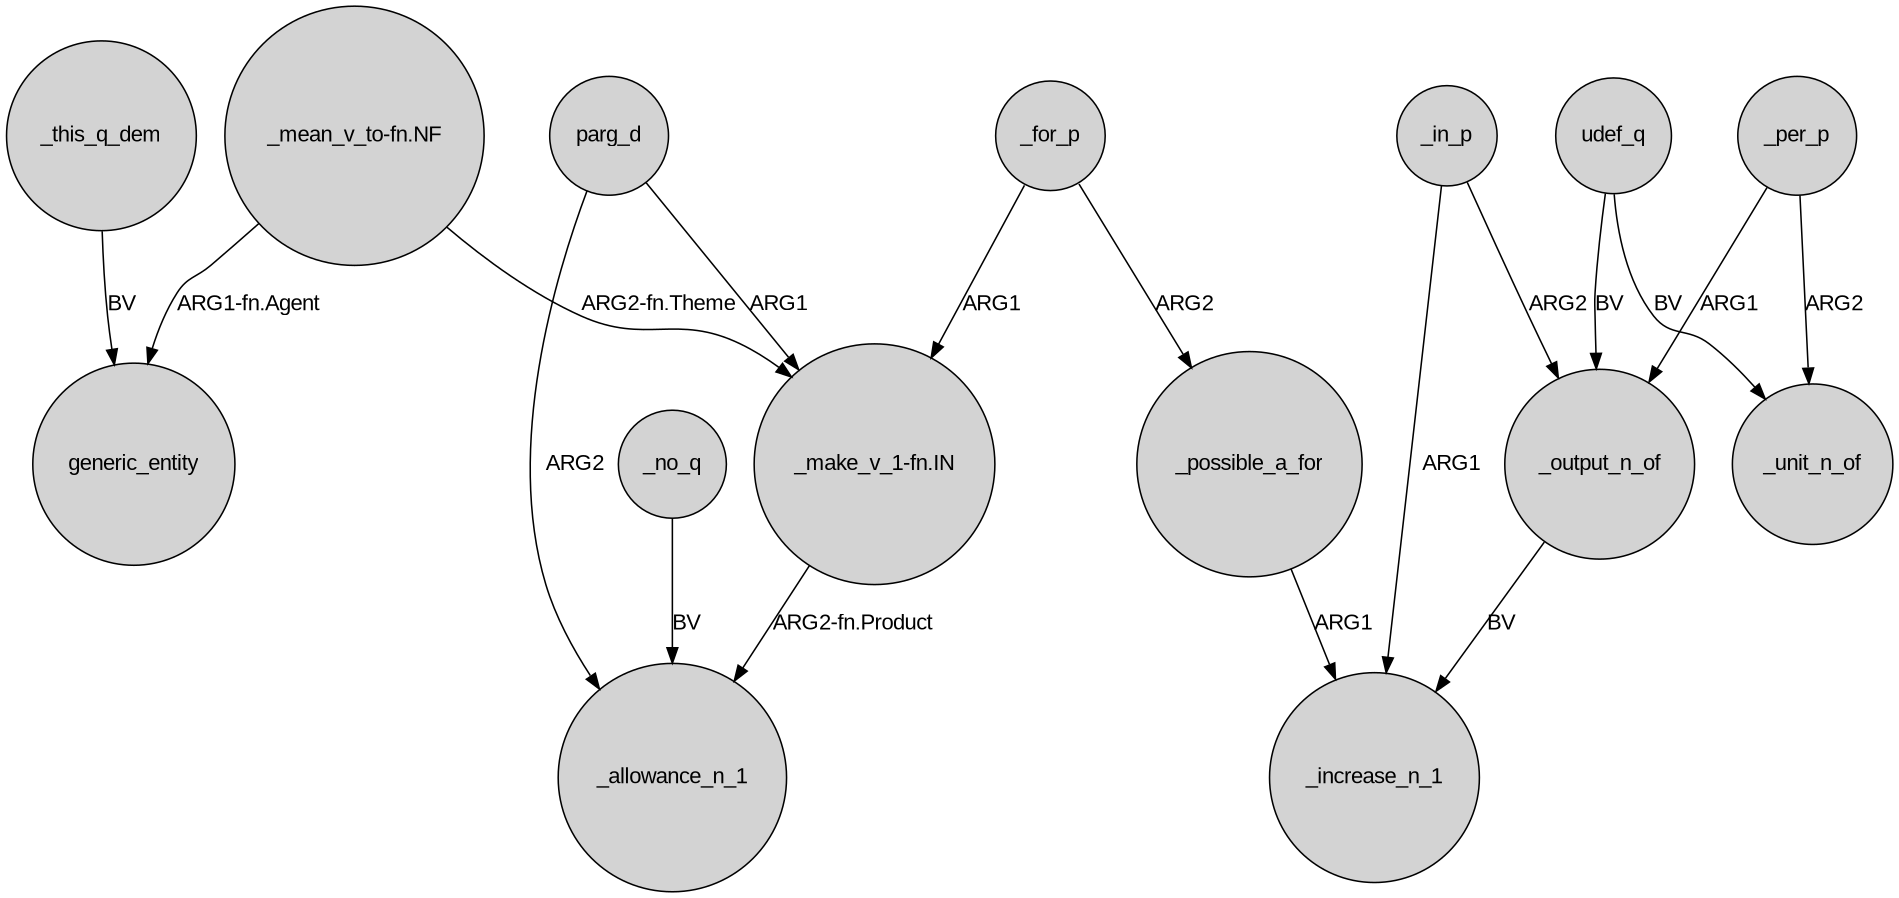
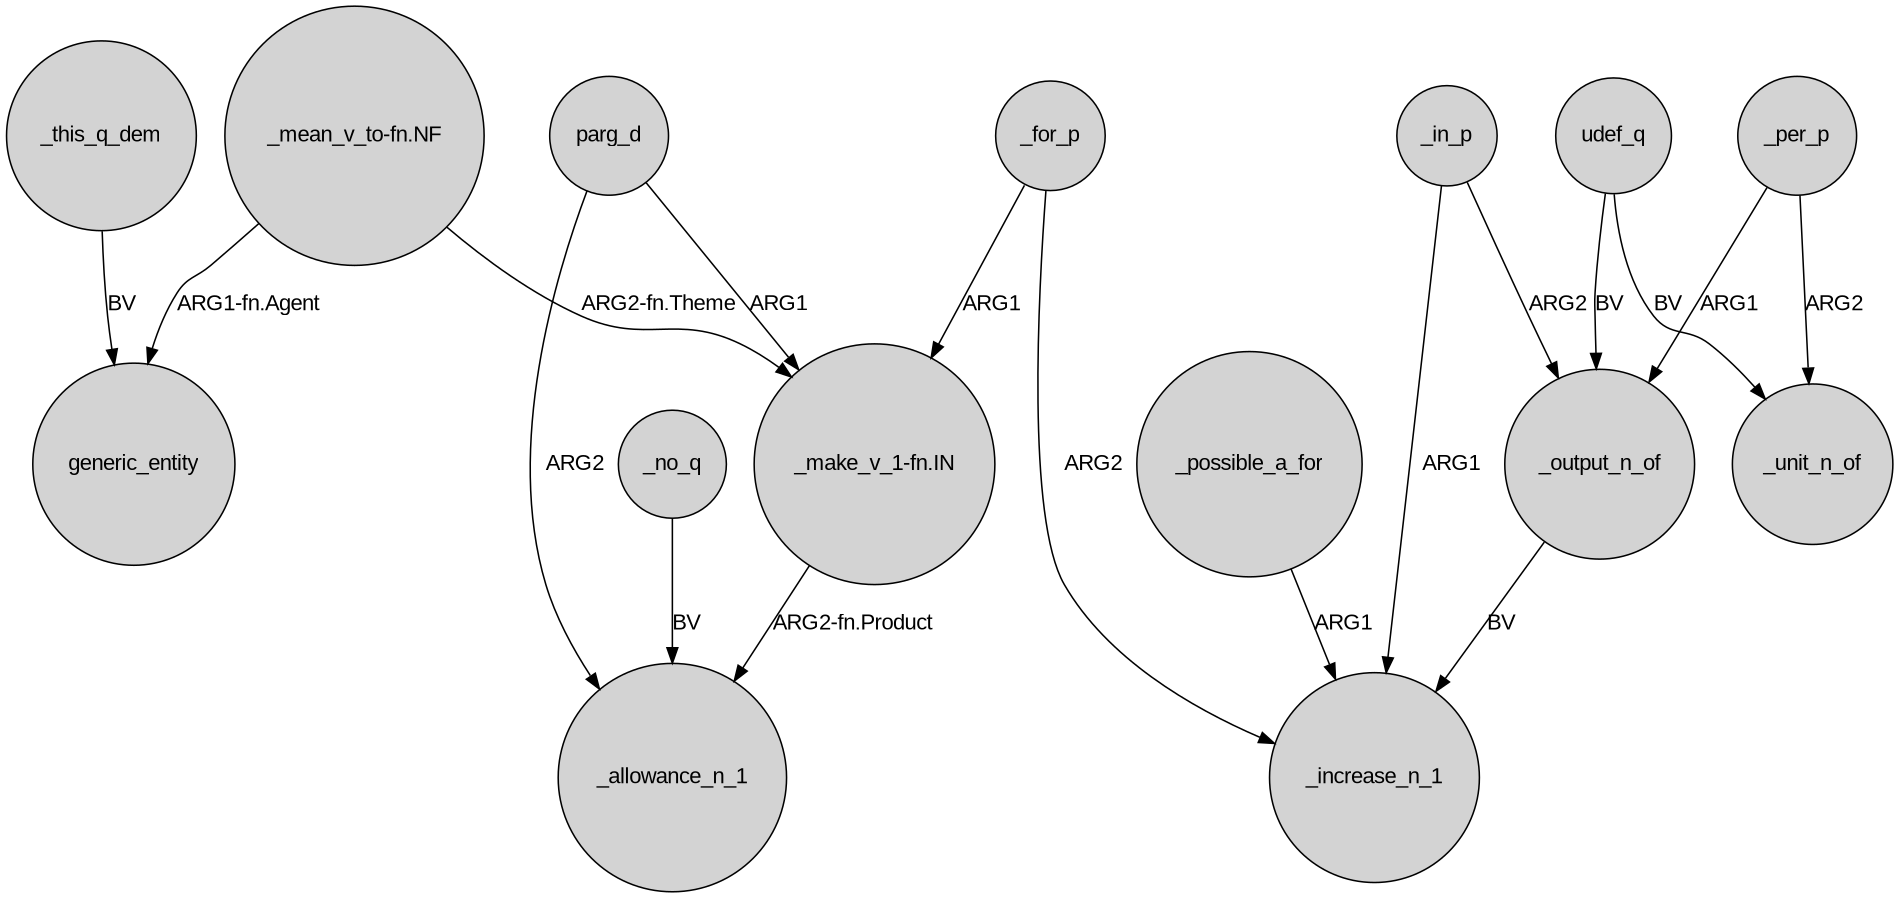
edge "_for_p" -> "_possible_a_for": now "_for_p" -> "_increase_n_1"
